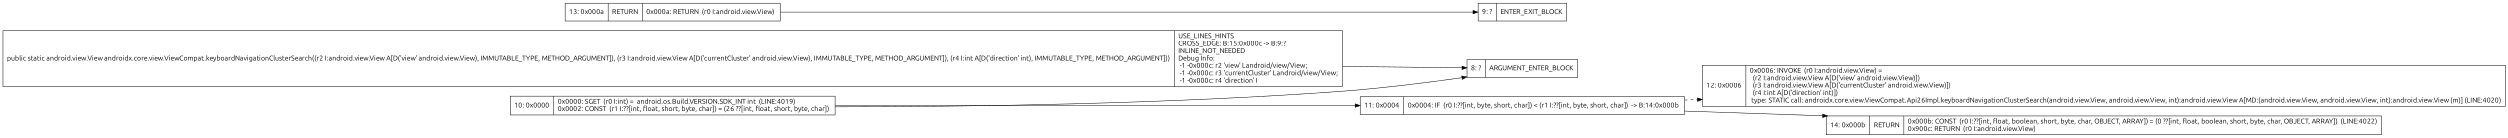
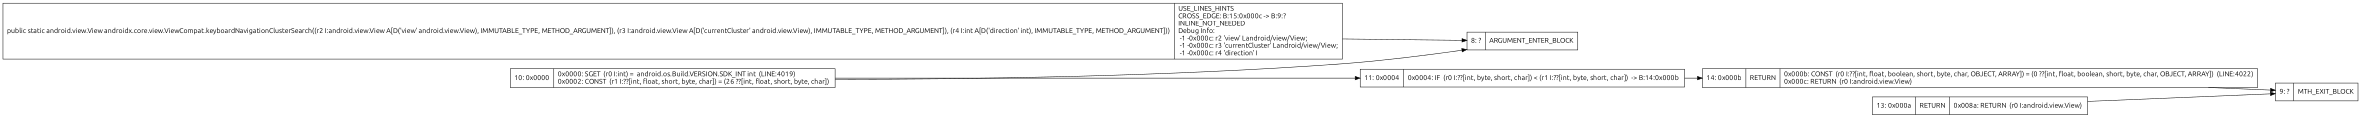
node "13: 0x000a": text "0x000a: RETURN  (r0 I:android.view.View)" -> "0x008a: RETURN  (r0 I:android.view.View)"
node "9: ?": text "ENTER_EXIT_BLOCK" -> "MTH_EXIT_BLOCK"
node "12: 0x0006": removed
edge "14: 0x000b" -> "9: ?": added
node "14: 0x000b": text "0x900c: RETURN  (r0 I:android.view.View)" -> "0x000c: RETURN  (r0 I:android.view.View)"
